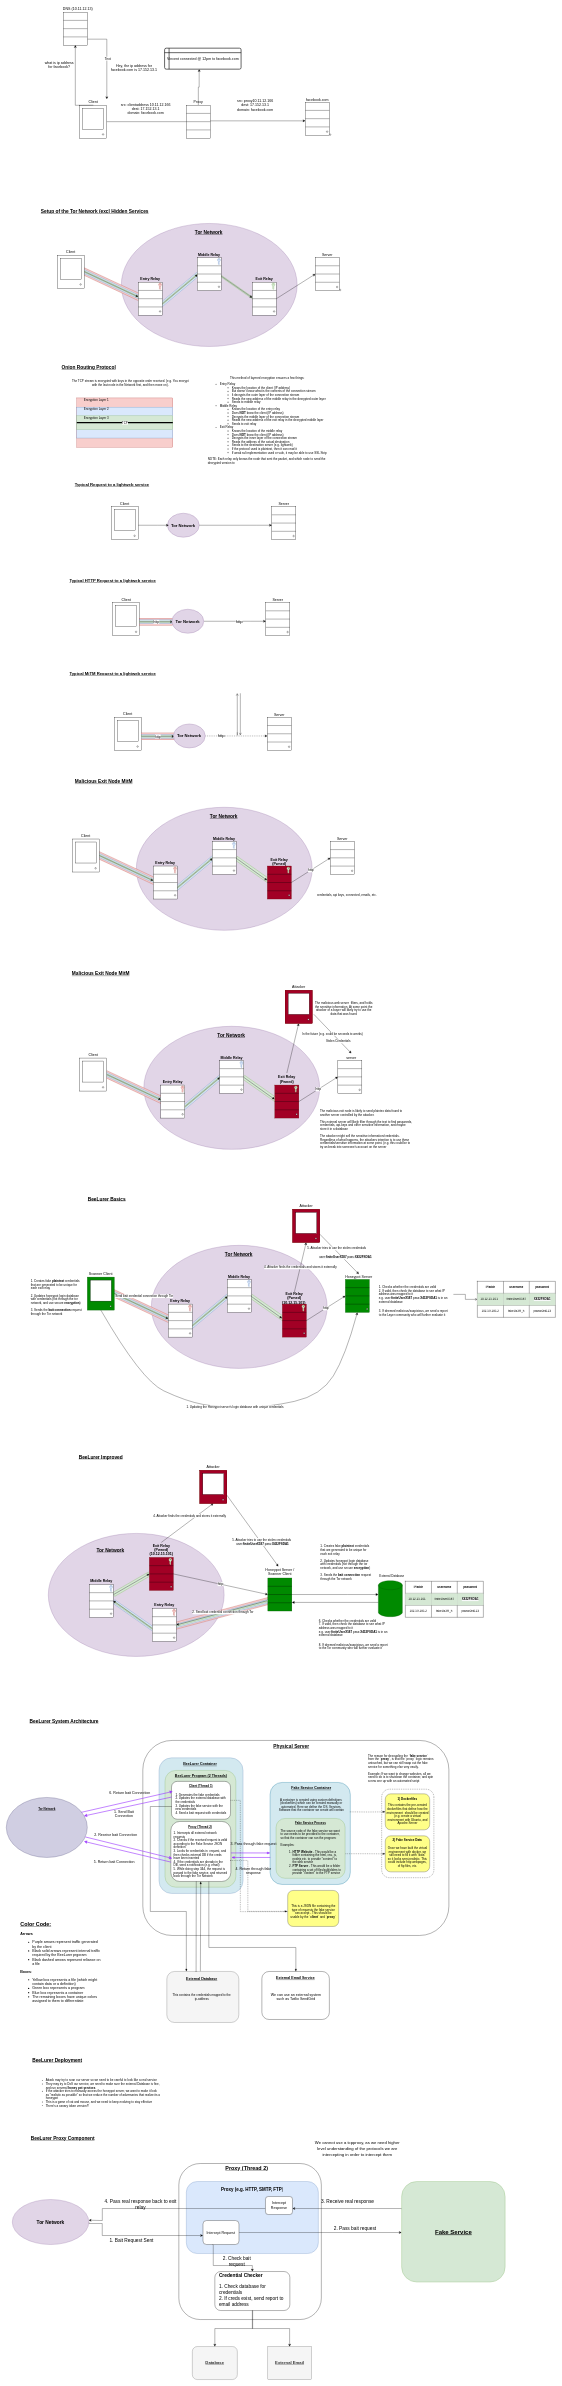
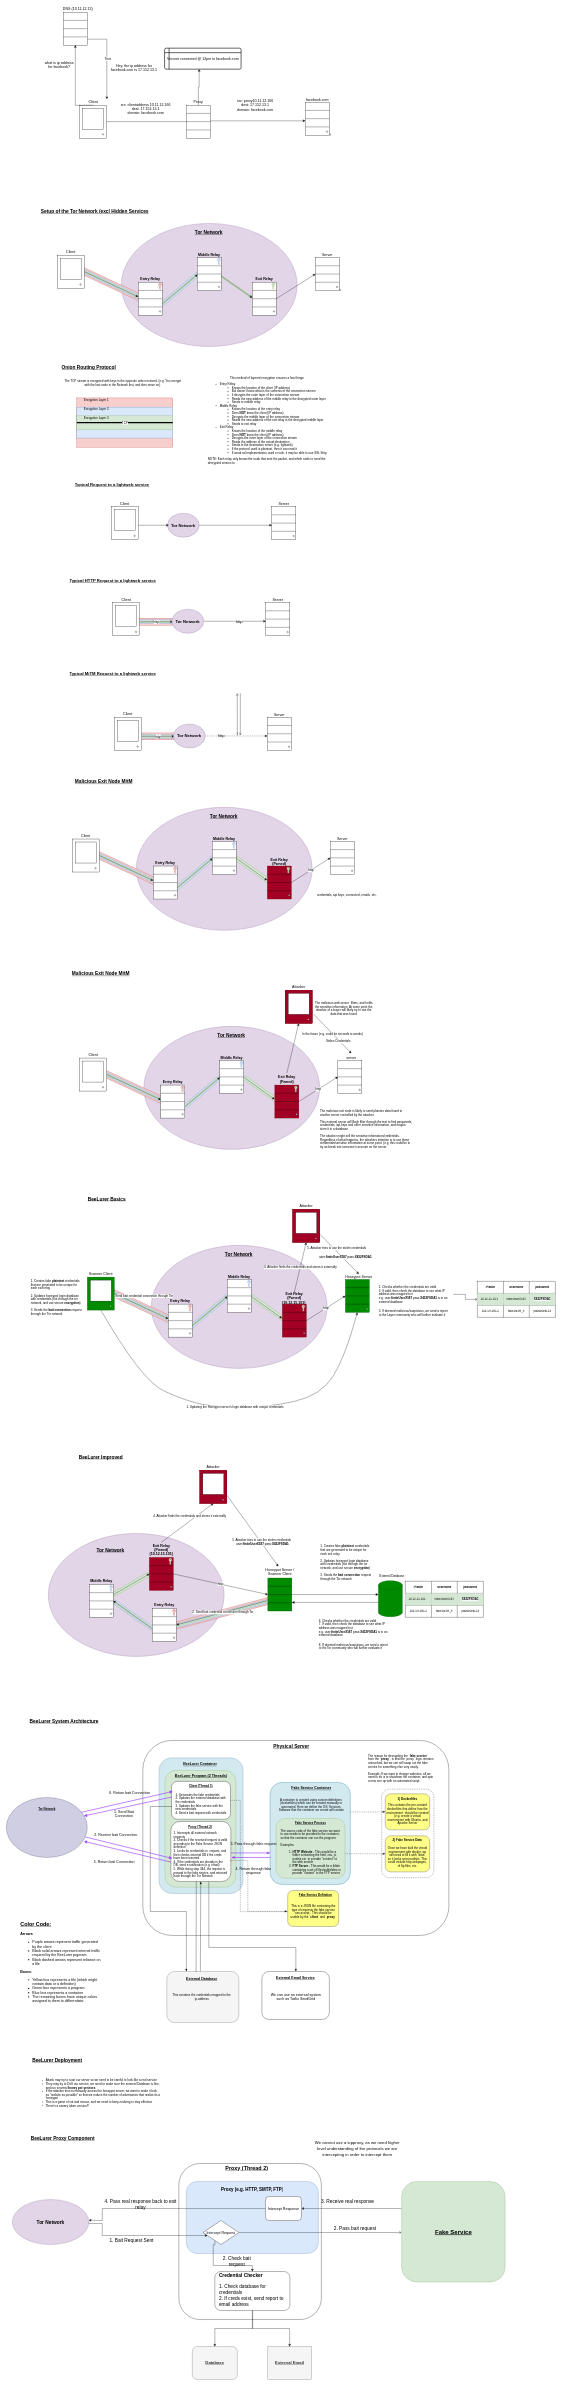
node "The TCP stream is encrypted with keys in the opposite order received. (e.g. You encrypt with the last node in the Network first, and then move on).": moved (130, 383) -> (123, 383)
node "Fake Service Definition": added
node "Intercept Response": size 27x18 -> 36x24
node "Intercept Request": shape rounded rectangle -> diamond
edge "Intercept Request" -> "Fake Service": arrowhead classic -> open
